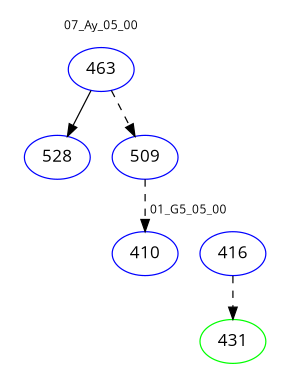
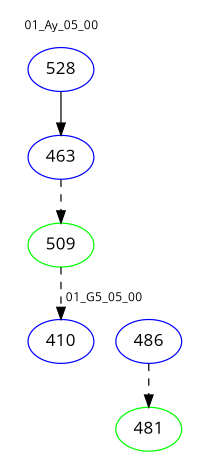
cluster "07_Ay_05_00": label "07_Ay_05_00" -> "01_Ay_05_00"
edge "463" -> "528": reversed
node "509": color blue -> green
node "416": label "416" -> "486"
node "431": label "431" -> "481"
